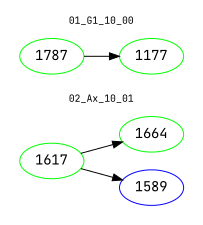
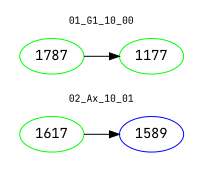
node "1664": removed
